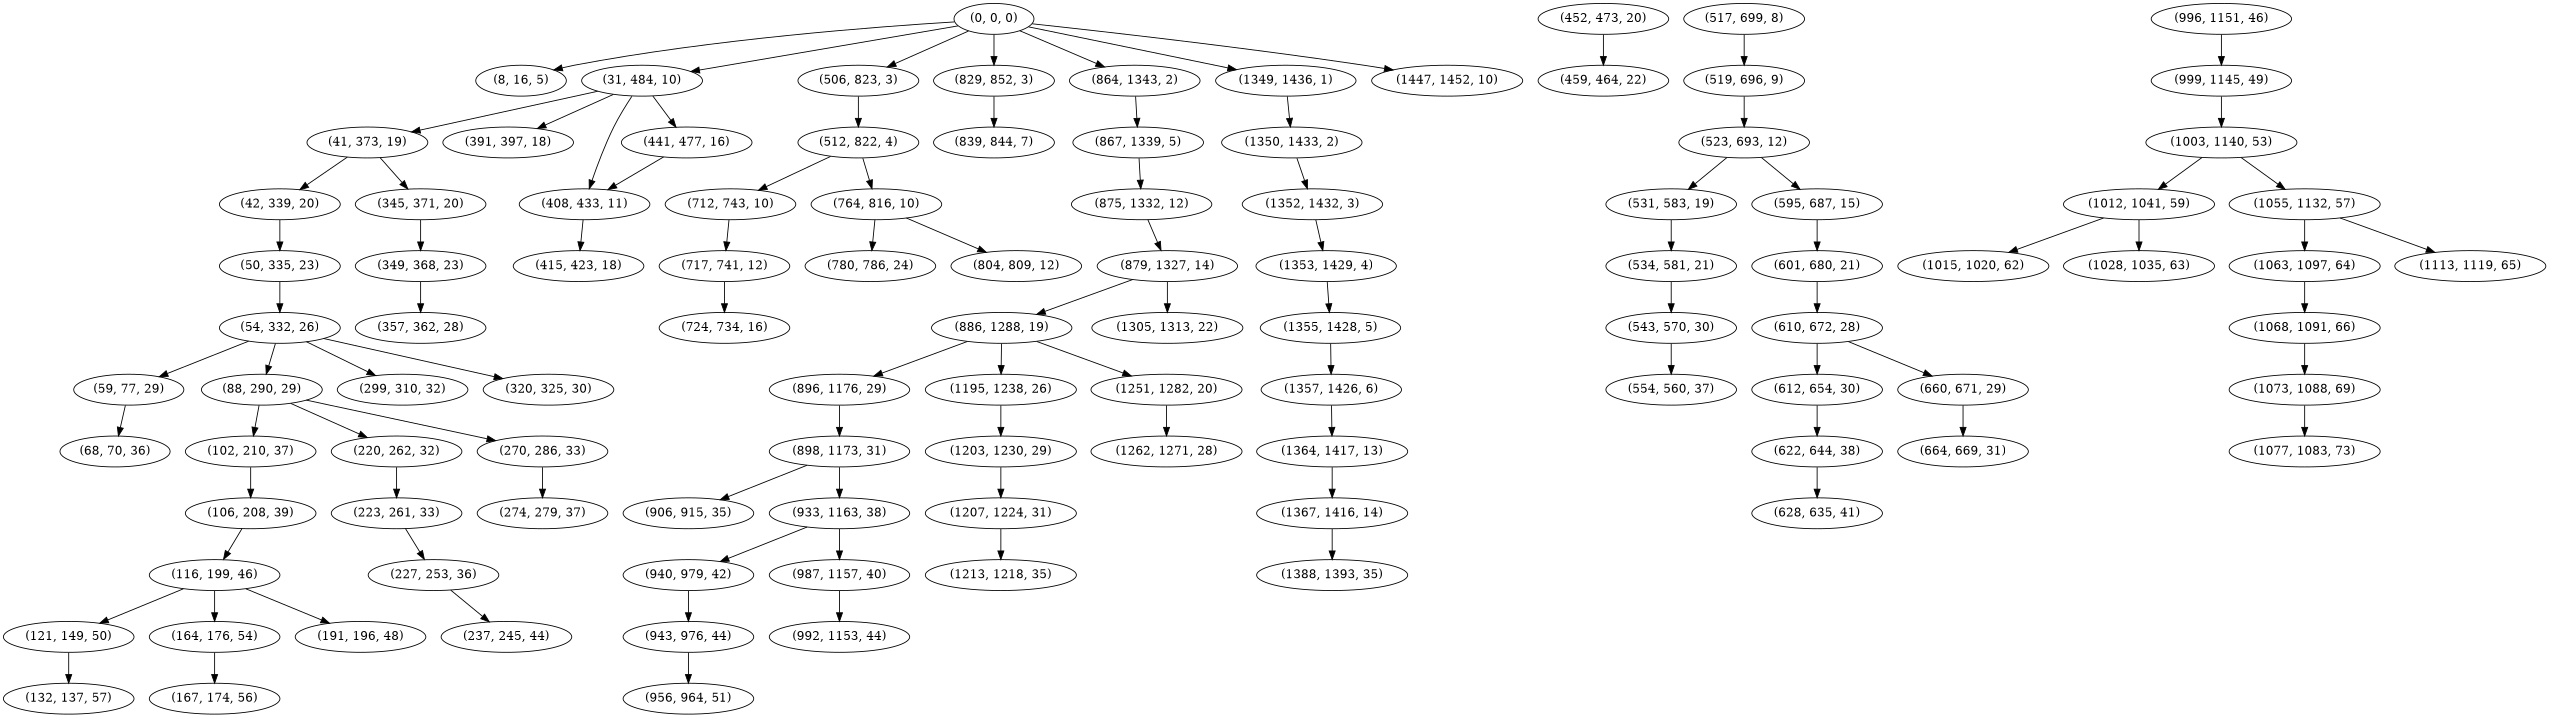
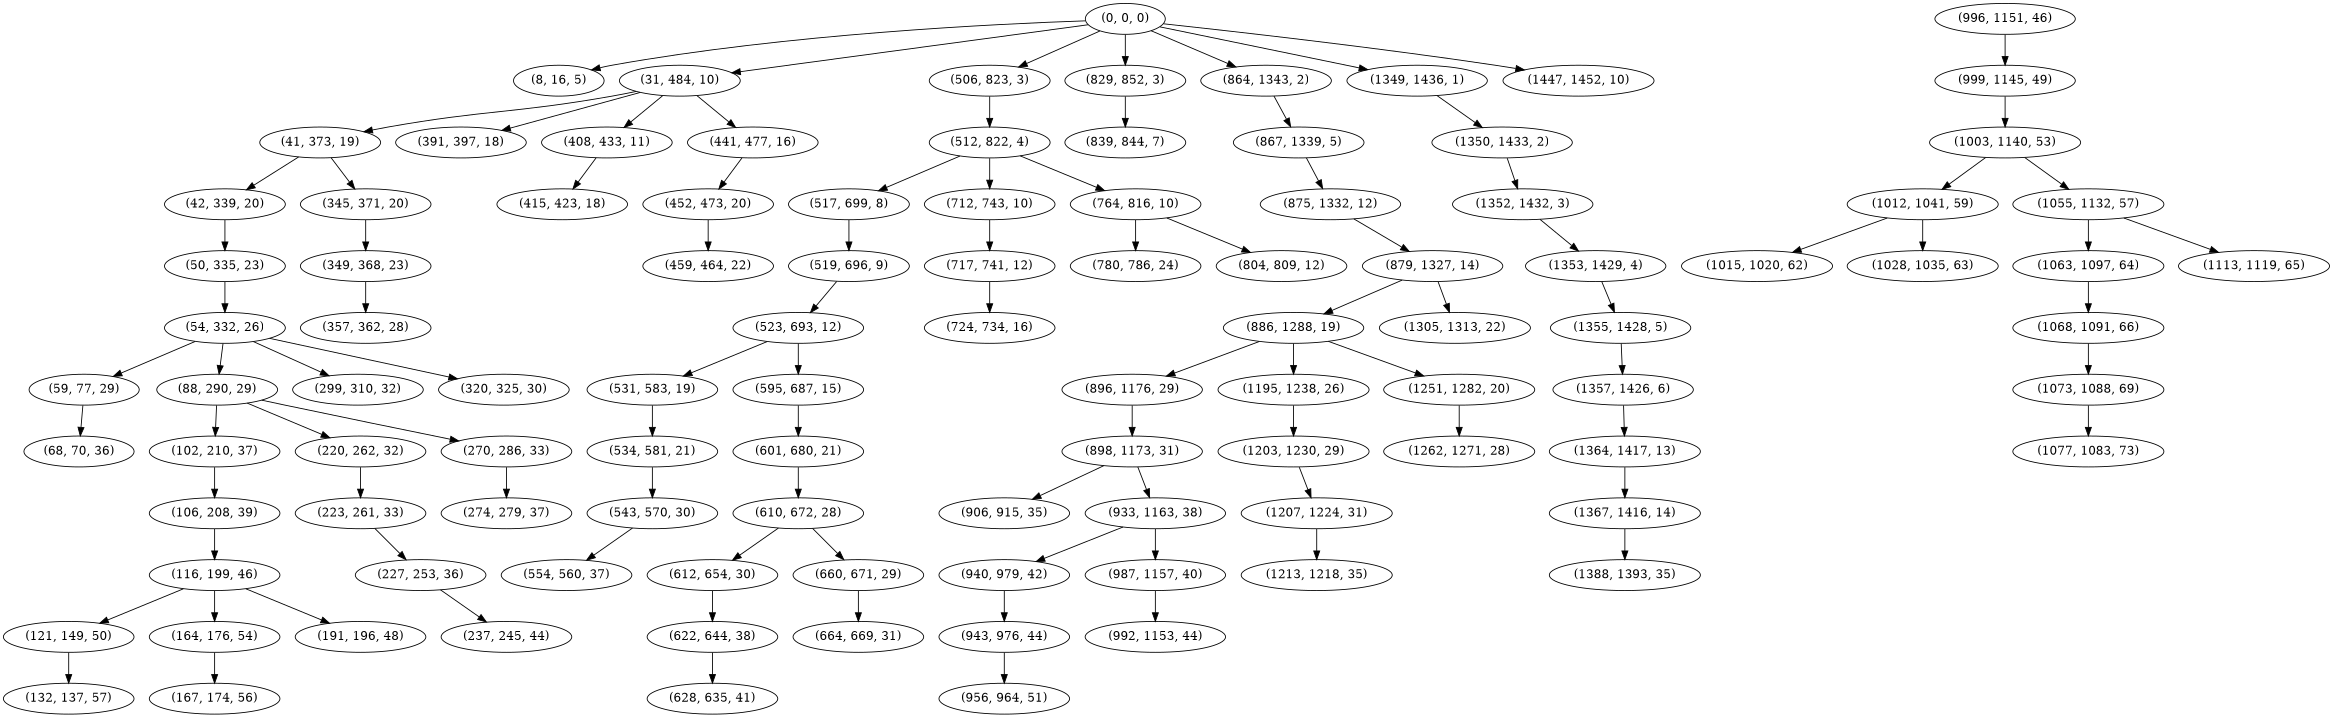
edge "(441, 477, 16)" -> "(408, 433, 11)": now "(441, 477, 16)" -> "(452, 473, 20)"
edge "(512, 822, 4)" -> "(517, 699, 8)": added
